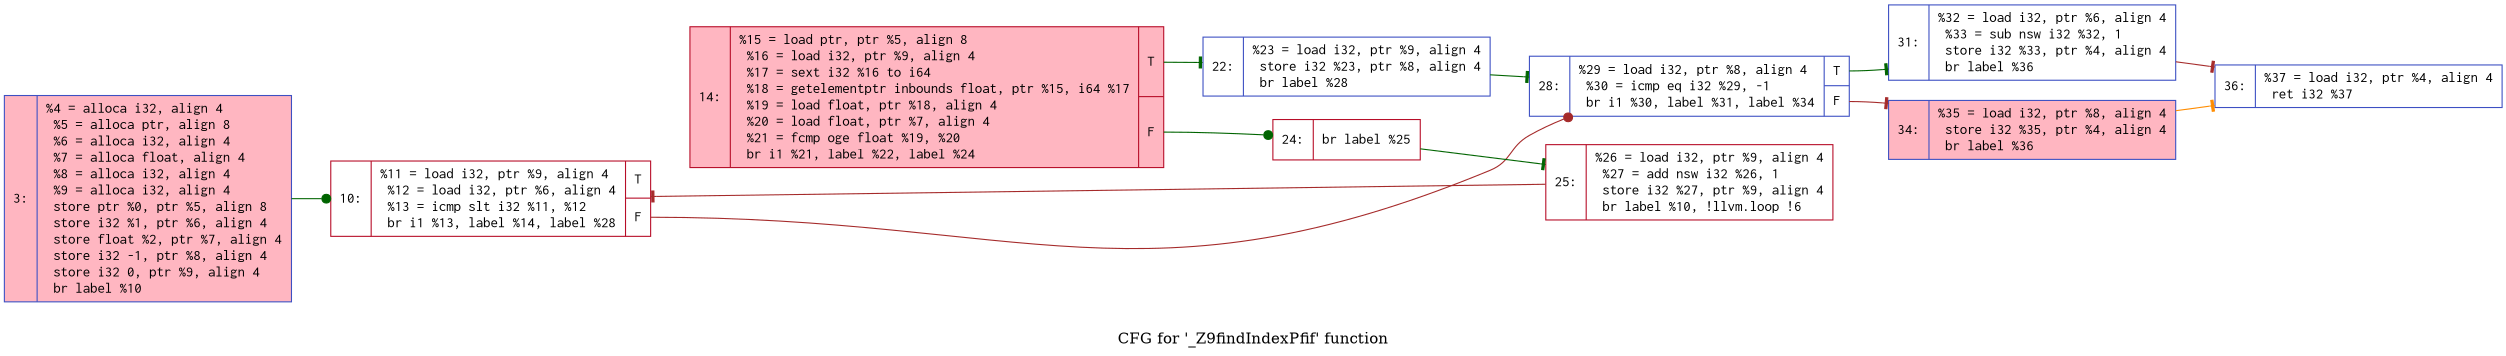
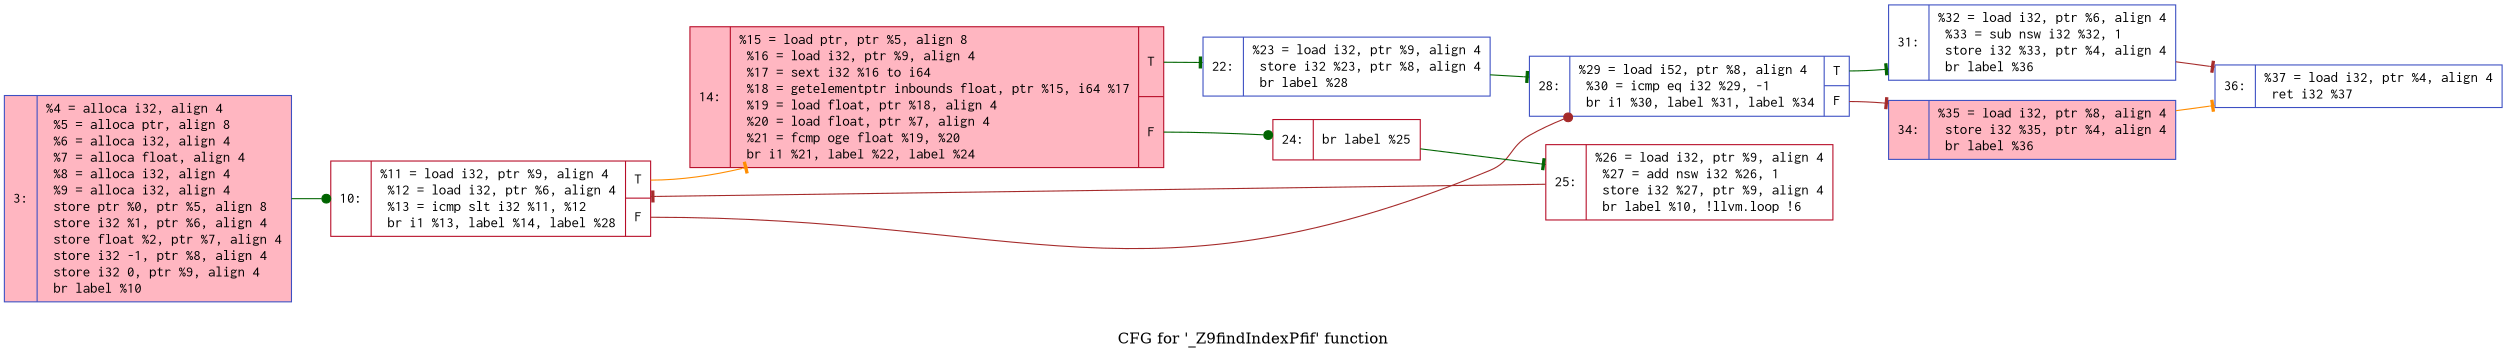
node "28:": text "%29 = load i32, ptr %8, align 4" -> "%29 = load i52, ptr %8, align 4"
edge "10:" -> "14:": added
